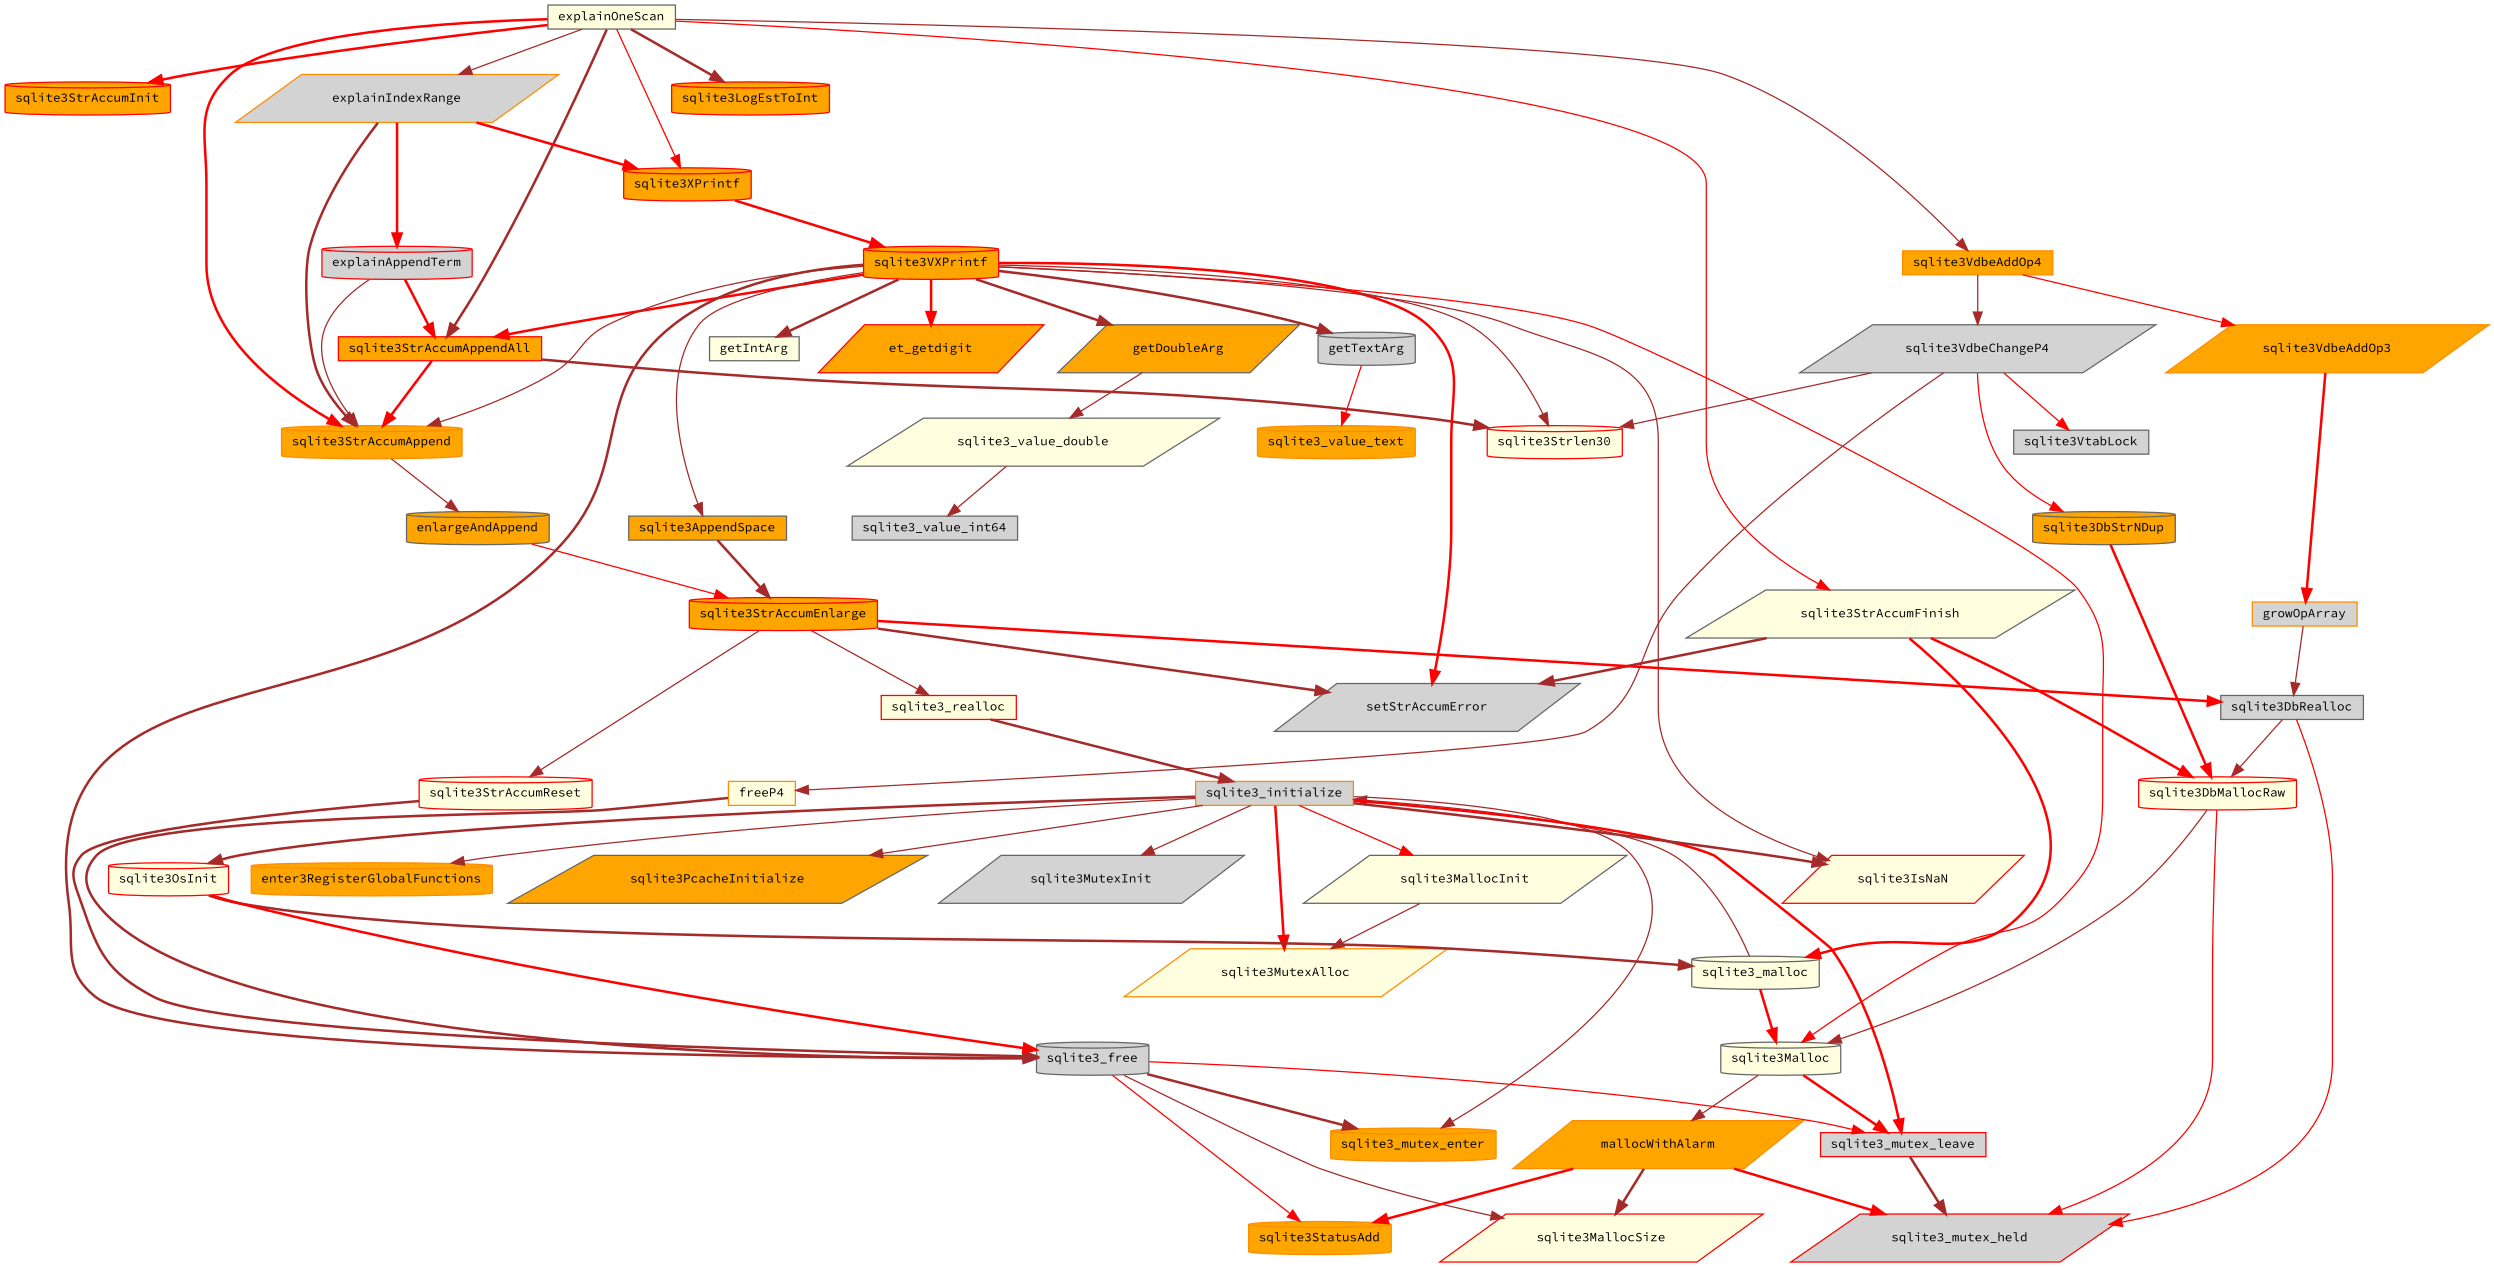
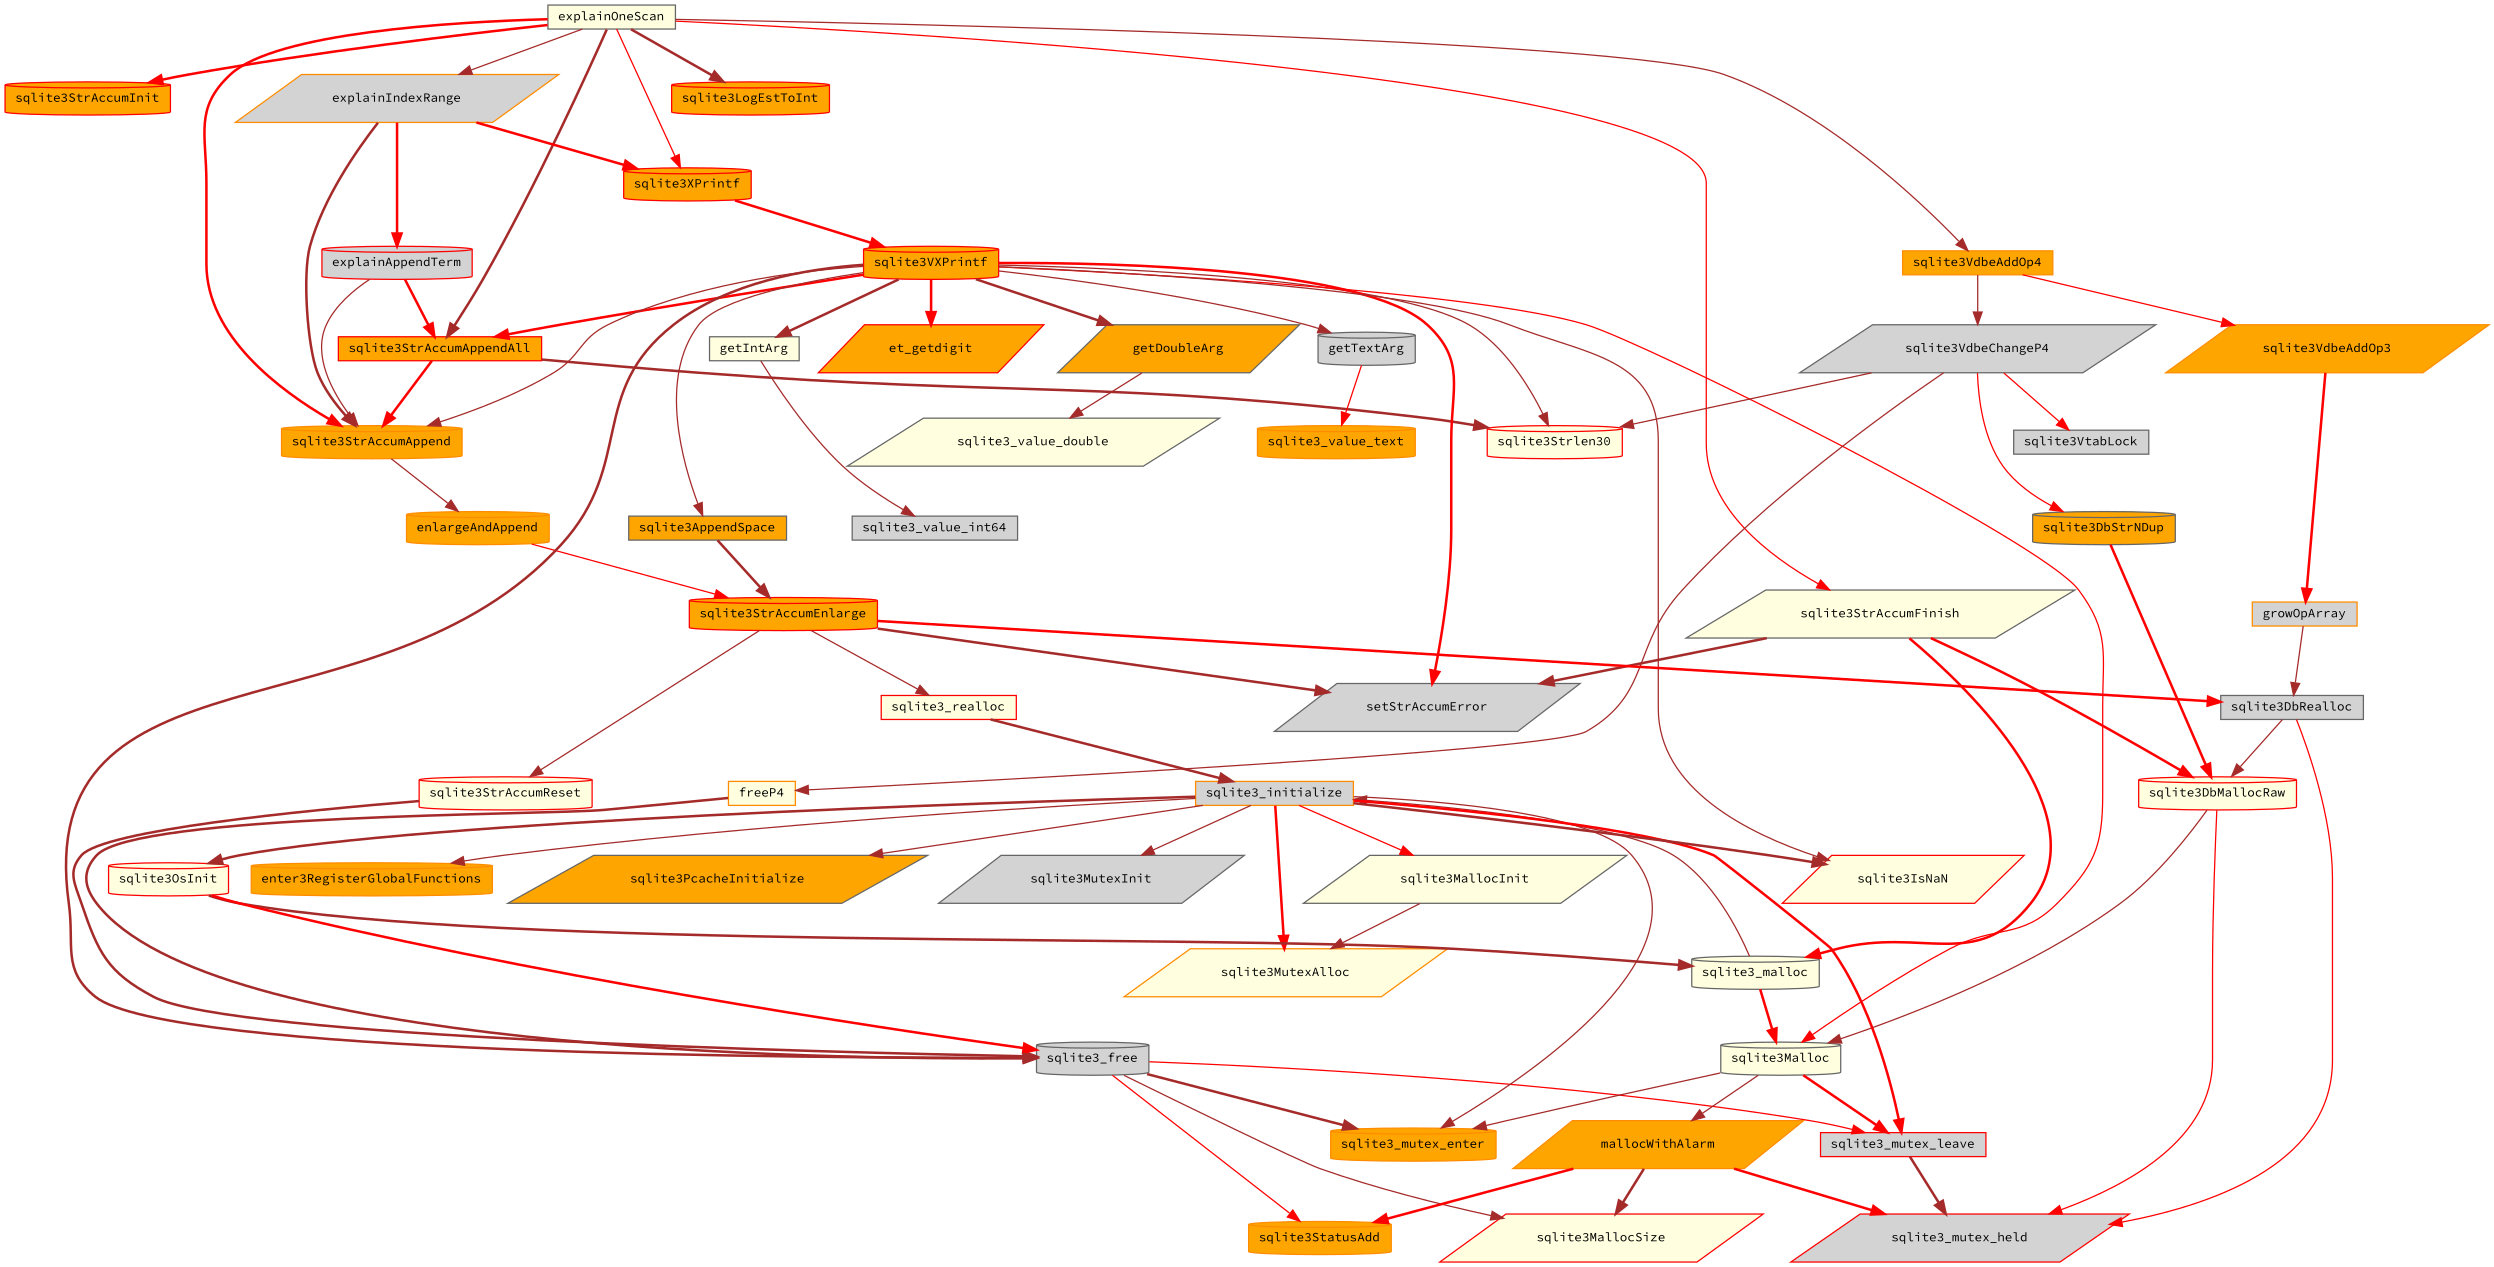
edge "sqlite3VXPrintf" -> "getTextArg": style bold -> solid
edge "sqlite3_value_double" -> "sqlite3_value_int64": now "getIntArg" -> "sqlite3_value_int64"
node "enlargeAndAppend": color gray40 -> darkorange
edge "sqlite3Malloc" -> "sqlite3_mutex_enter": added
